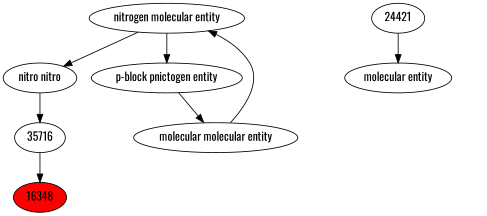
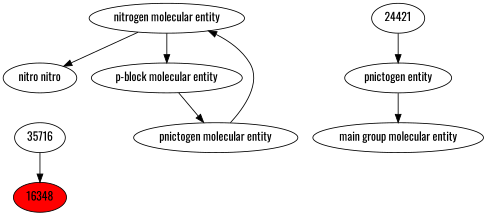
node "p-block pnictogen entity": label "p-block pnictogen entity" -> "p-block molecular entity"
node "molecular entity": label "molecular entity" -> "pnictogen entity"
edge "nitro nitro" -> "35716": removed
node "molecular molecular entity": label "molecular molecular entity" -> "pnictogen molecular entity"
node "main group molecular entity": added
